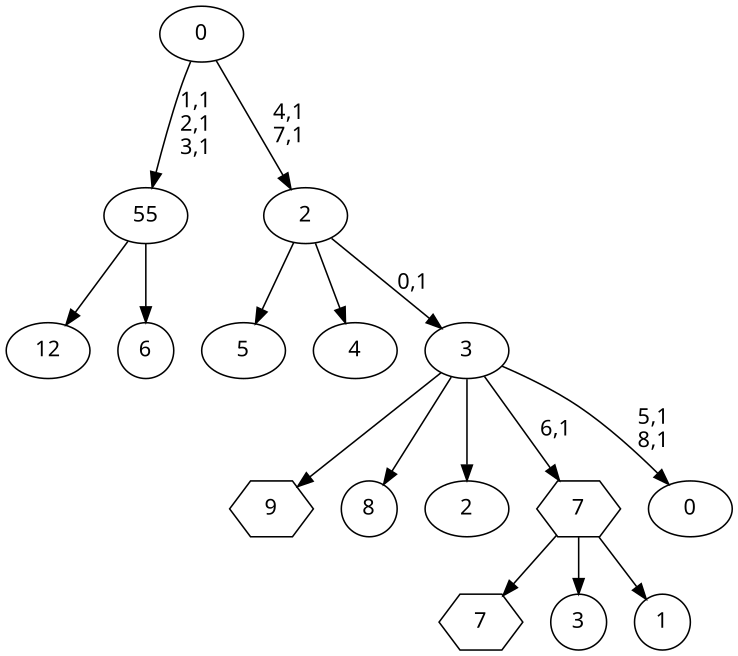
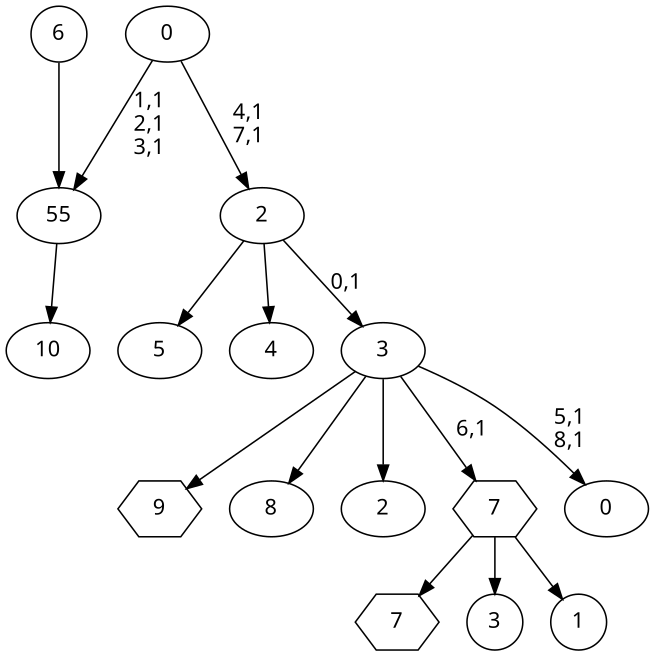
edge "55" -> "6": reversed
node "12": label "12" -> "10"
node "8": shape circle -> ellipse
